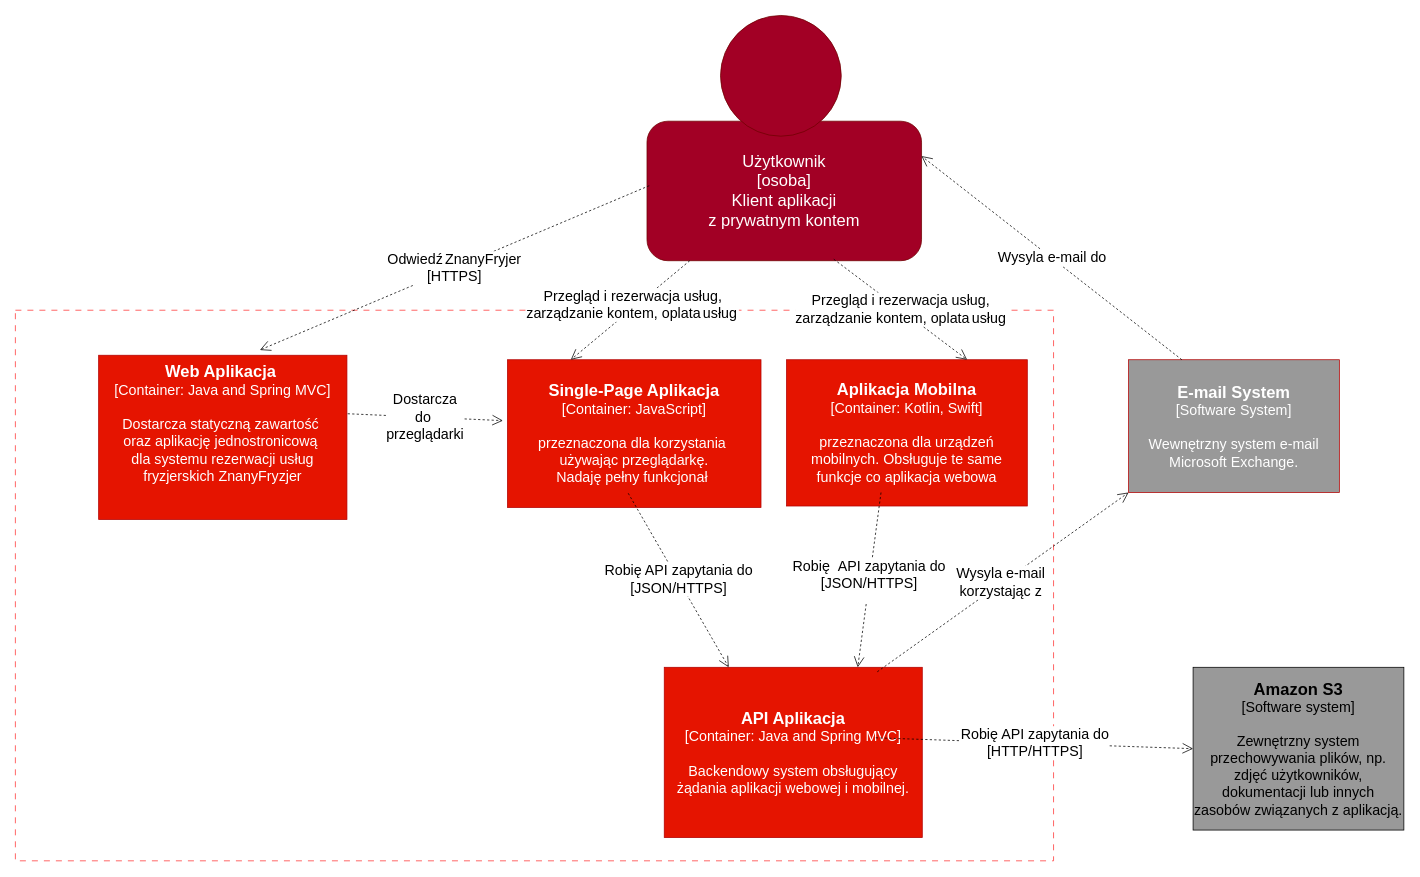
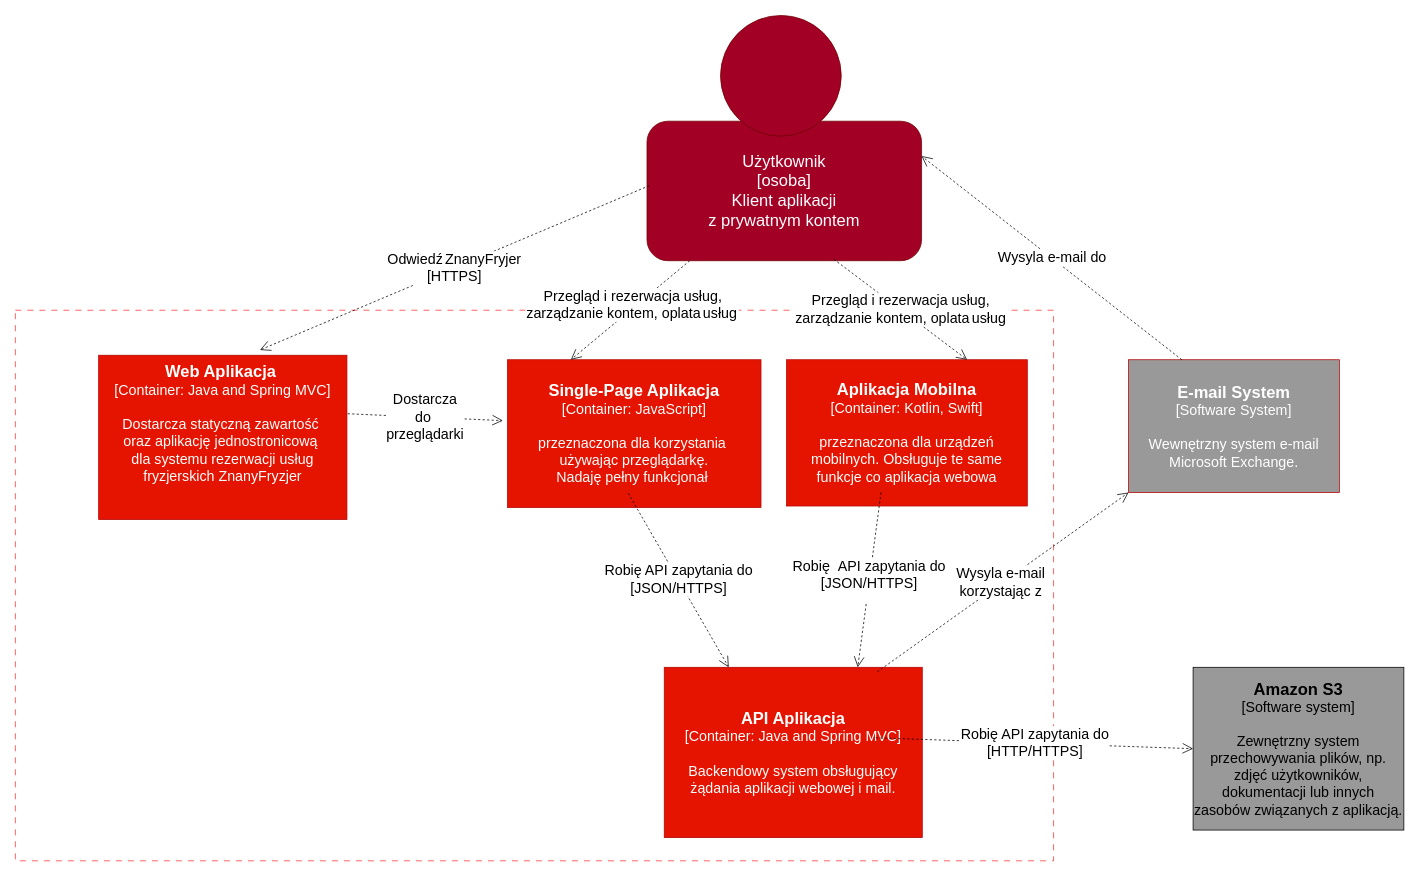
node "API Aplikacja [Container: Java and Spring MVC] Backendowy system obsługujący żądania aplikacji webowej i mobilnej.": label "API Aplikacja [Container: Java and Spring MVC] Backendowy system obsługujący żądania aplikacji webowej i mobilnej." -> "API Aplikacja [Container: Java and Spring MVC] Backendowy system obsługujący żądania aplikacji webowej i mail."
